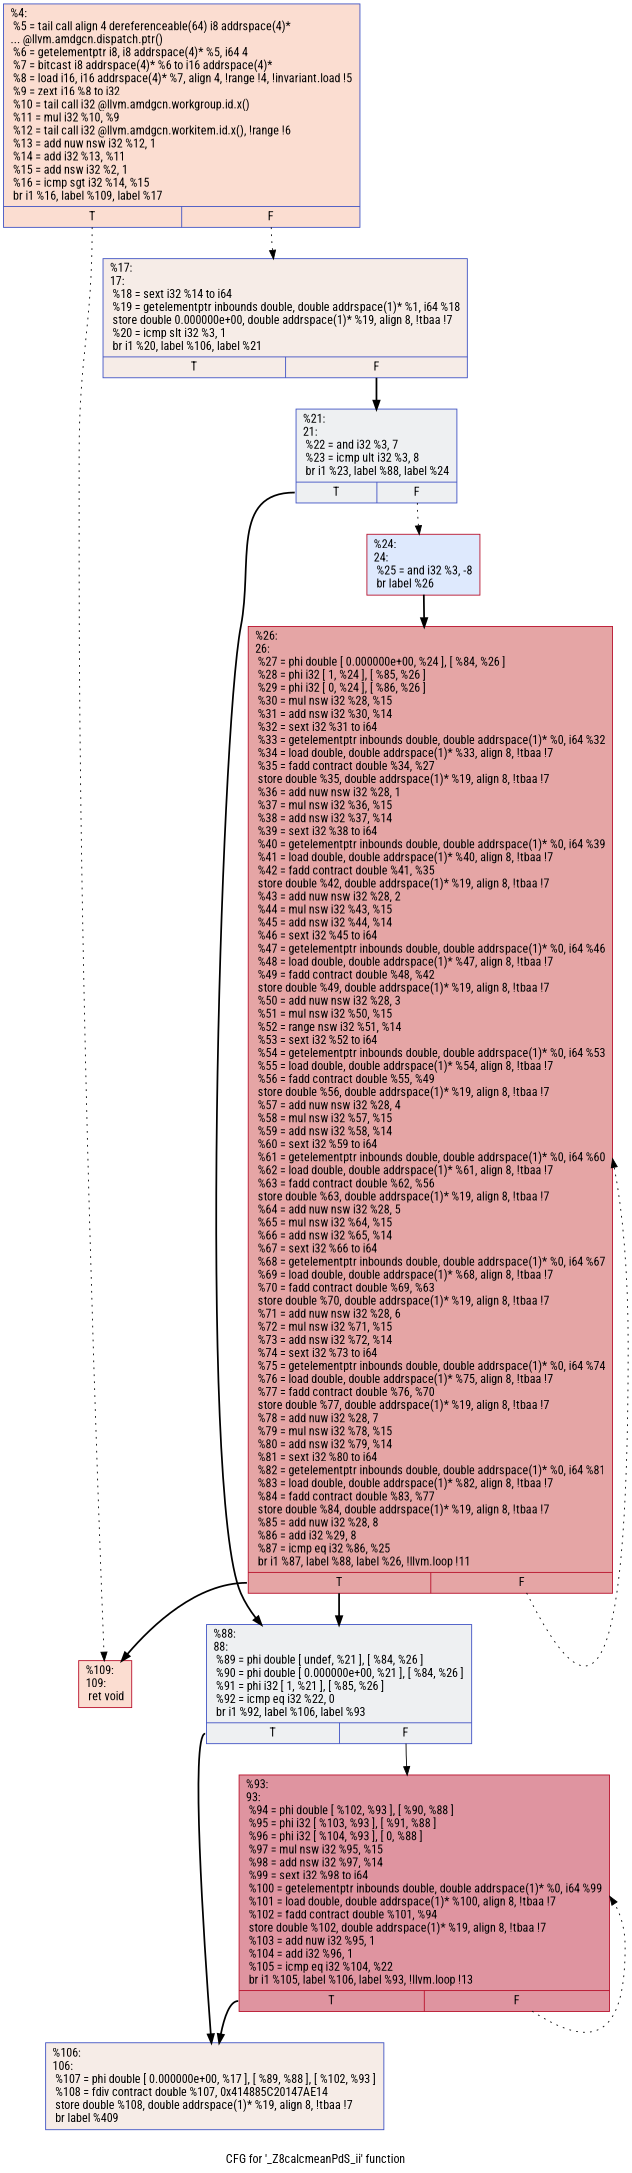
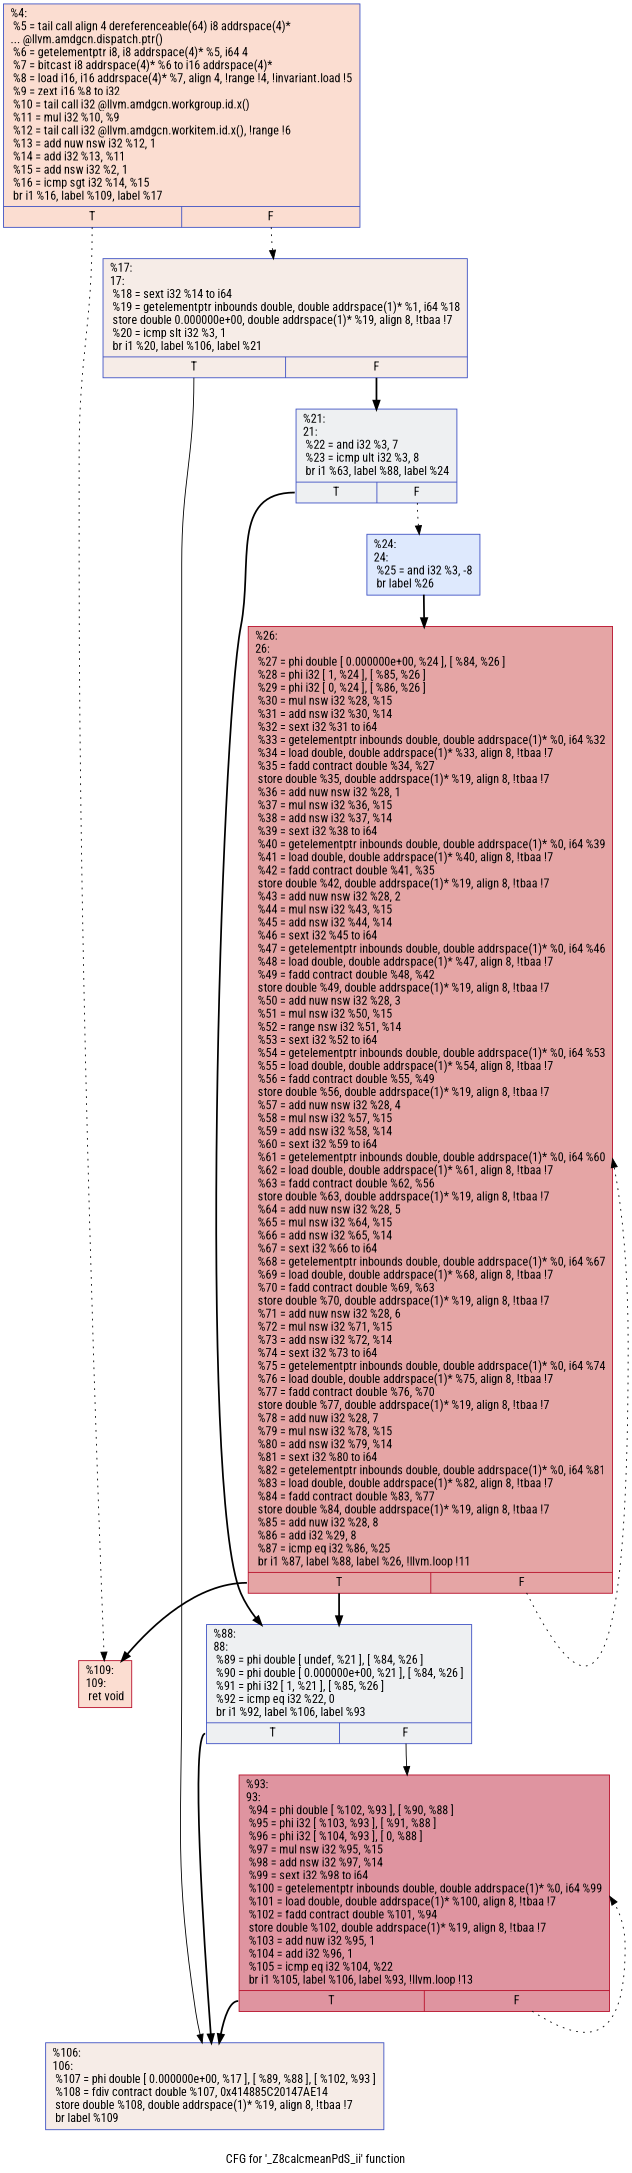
node "%21:": text "br i1 %23, label %88, label %24" -> "br i1 %63, label %88, label %24"
node "%24:": color #b70d28ff -> #3d50c3ff
edge "%17:" -> "%106:": added
node "%106:": text "br label %409" -> "br label %109"
